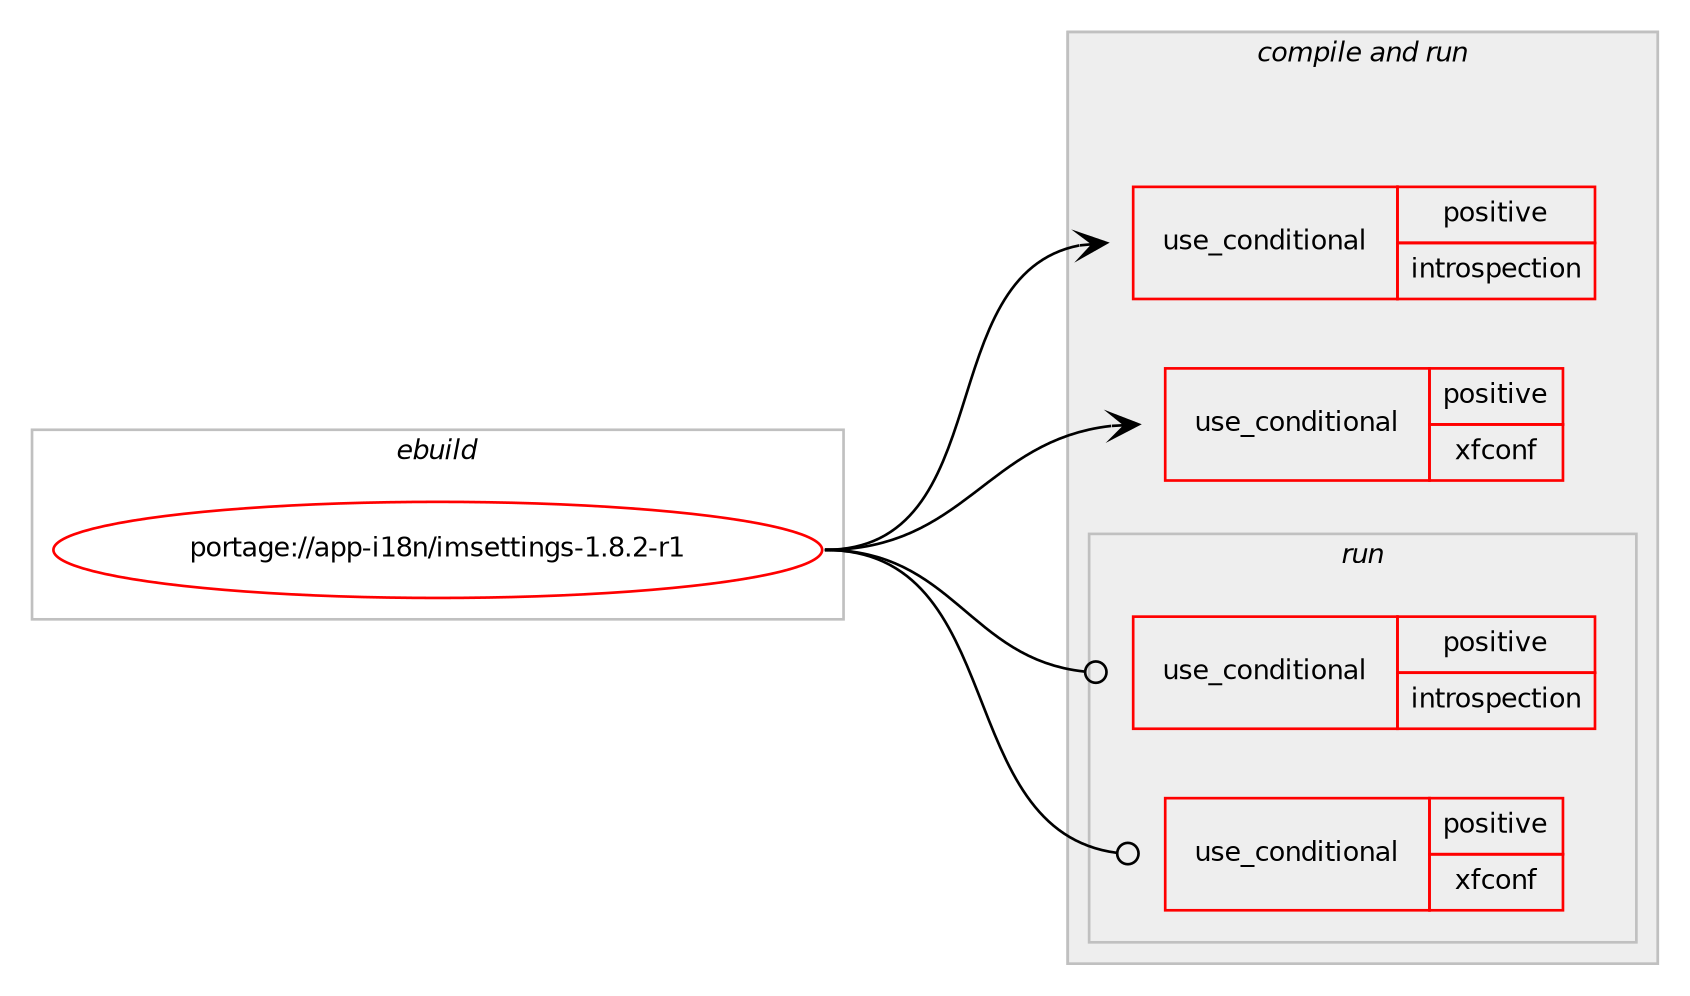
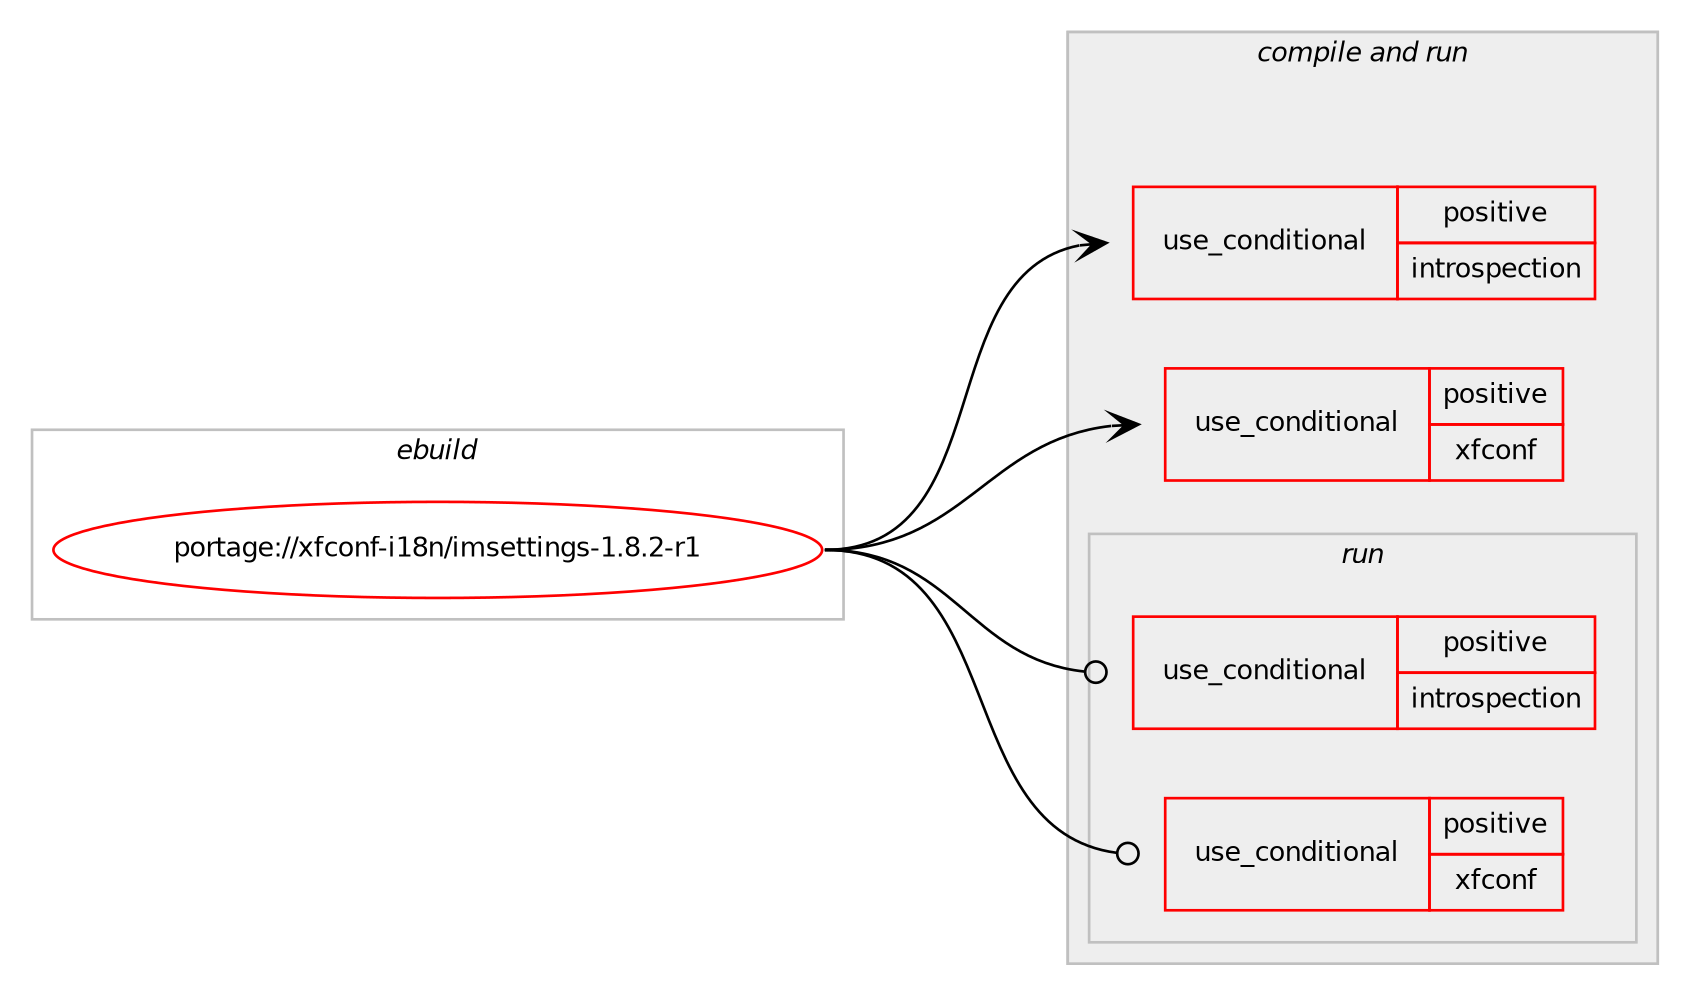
node "portage://app-i18n/imsettings-1.8.2-r1": label "portage://app-i18n/imsettings-1.8.2-r1" -> "portage://xfconf-i18n/imsettings-1.8.2-r1"
